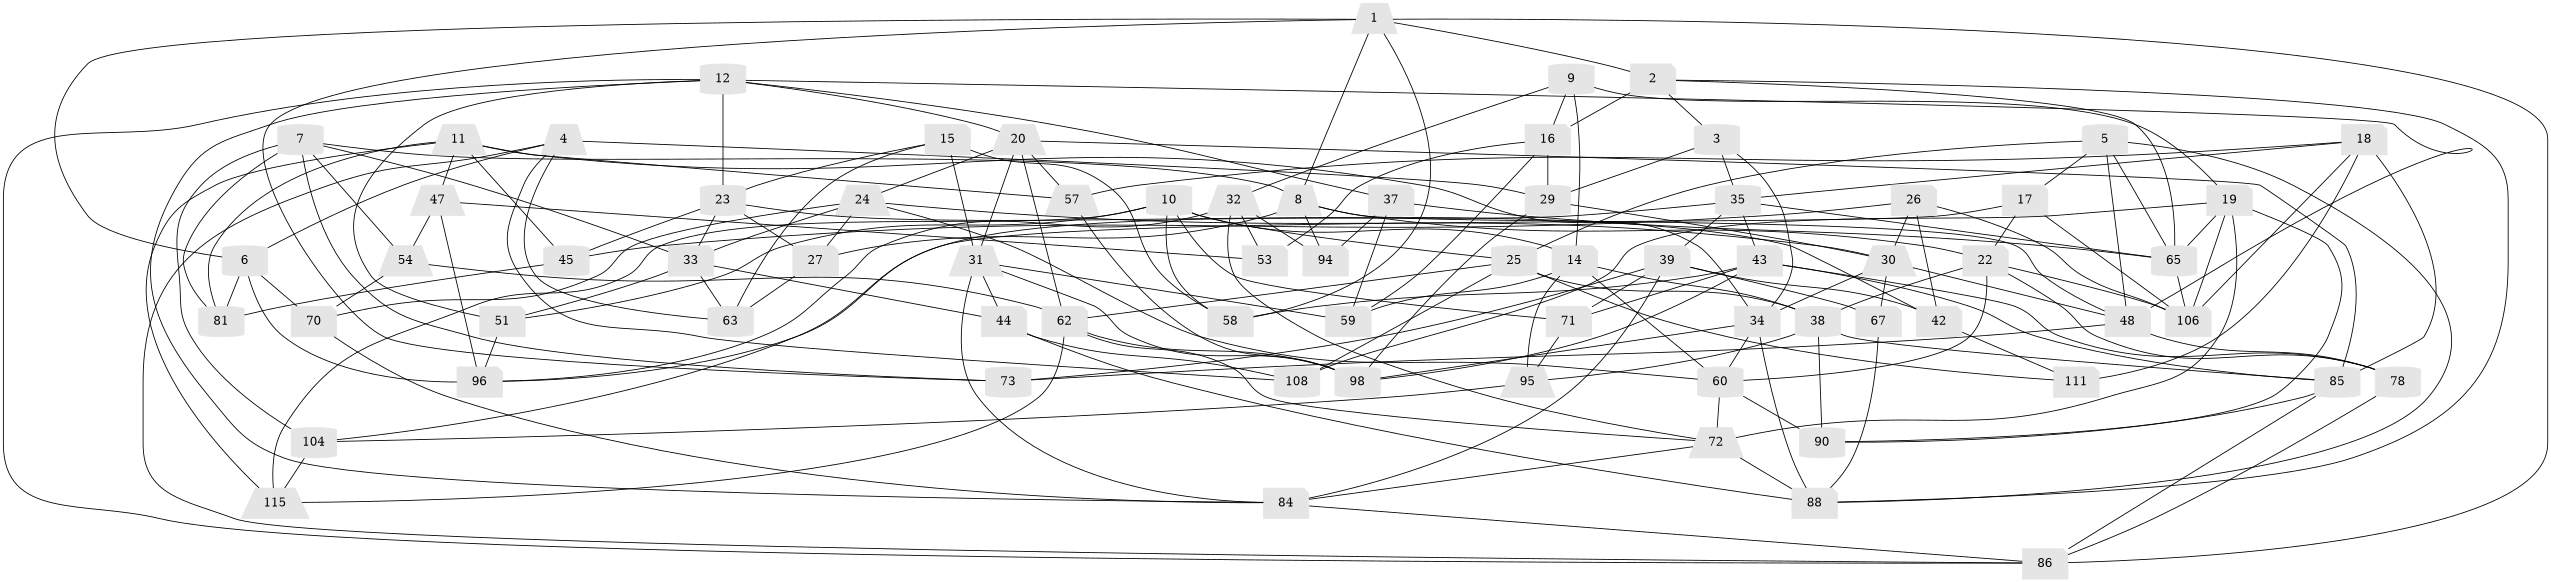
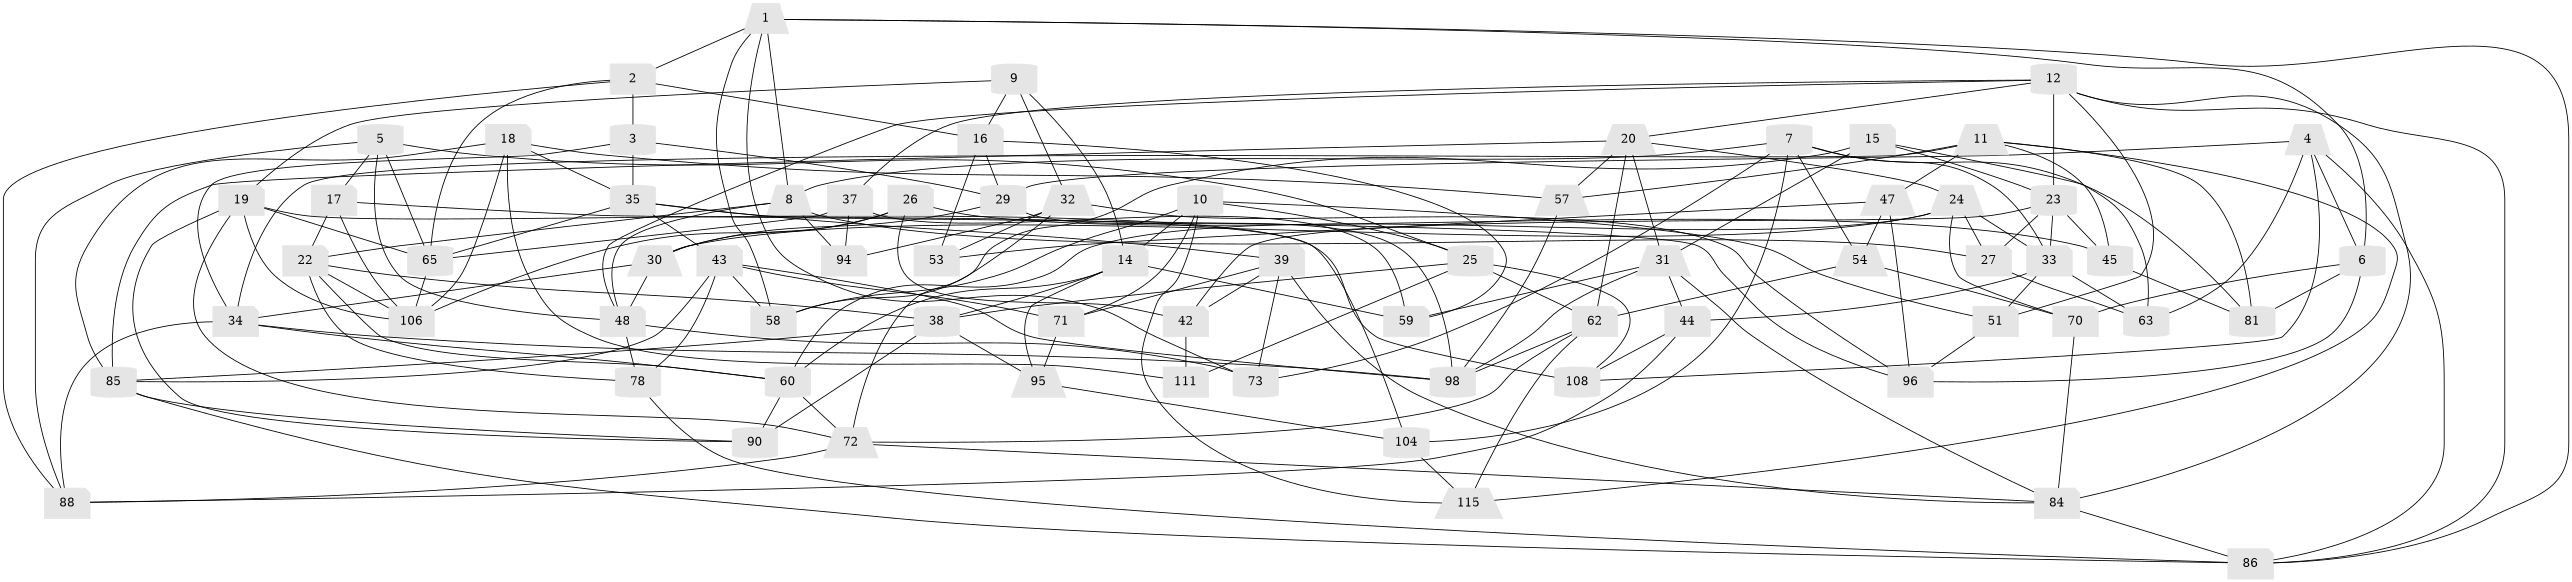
node "67": removed
